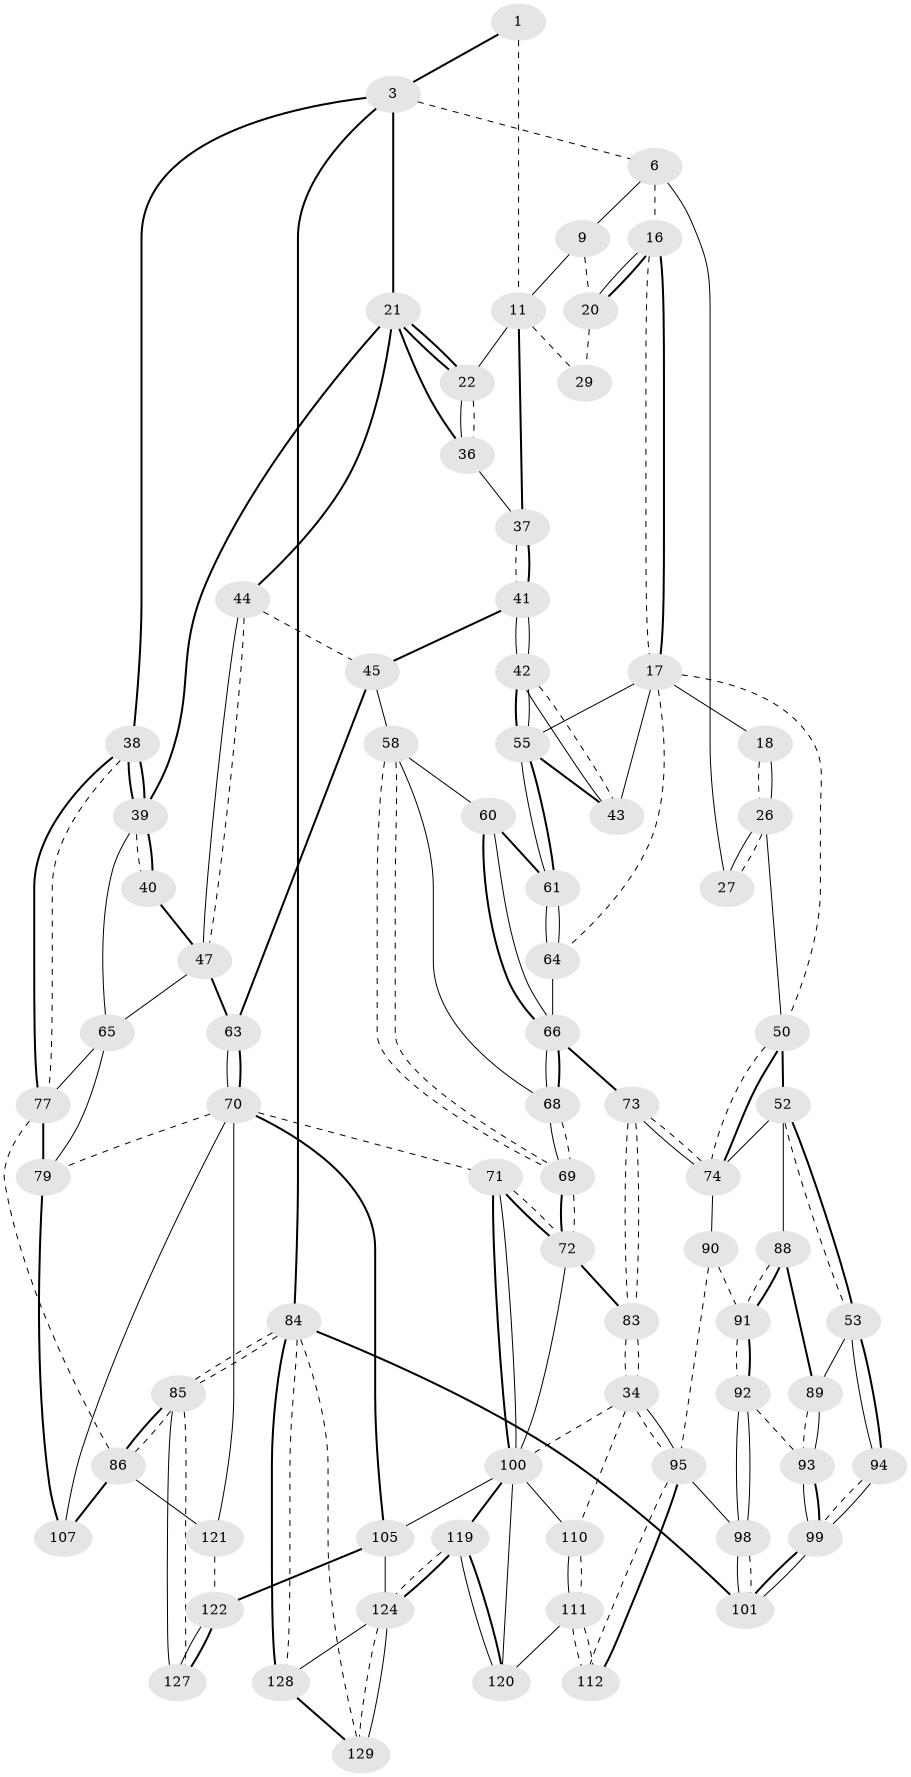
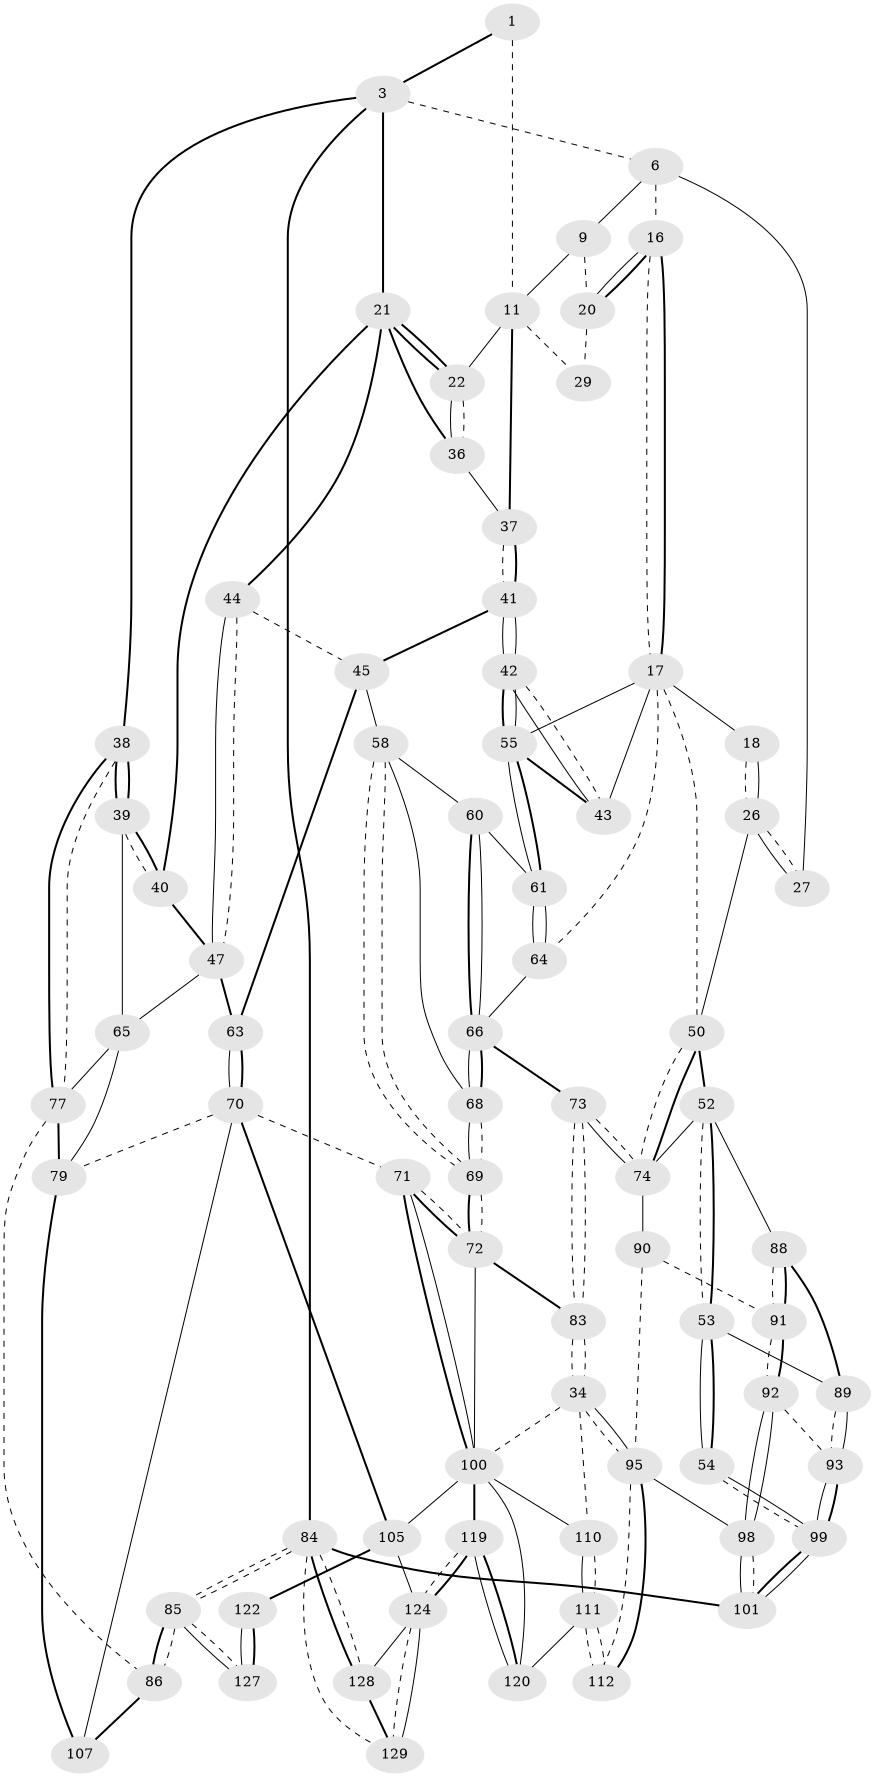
edge "21" -- "39": now "21" -- "40"
edge "60" -- "61": style bold -> solid
node "94": label "94" -> "54"
node "121": removed
